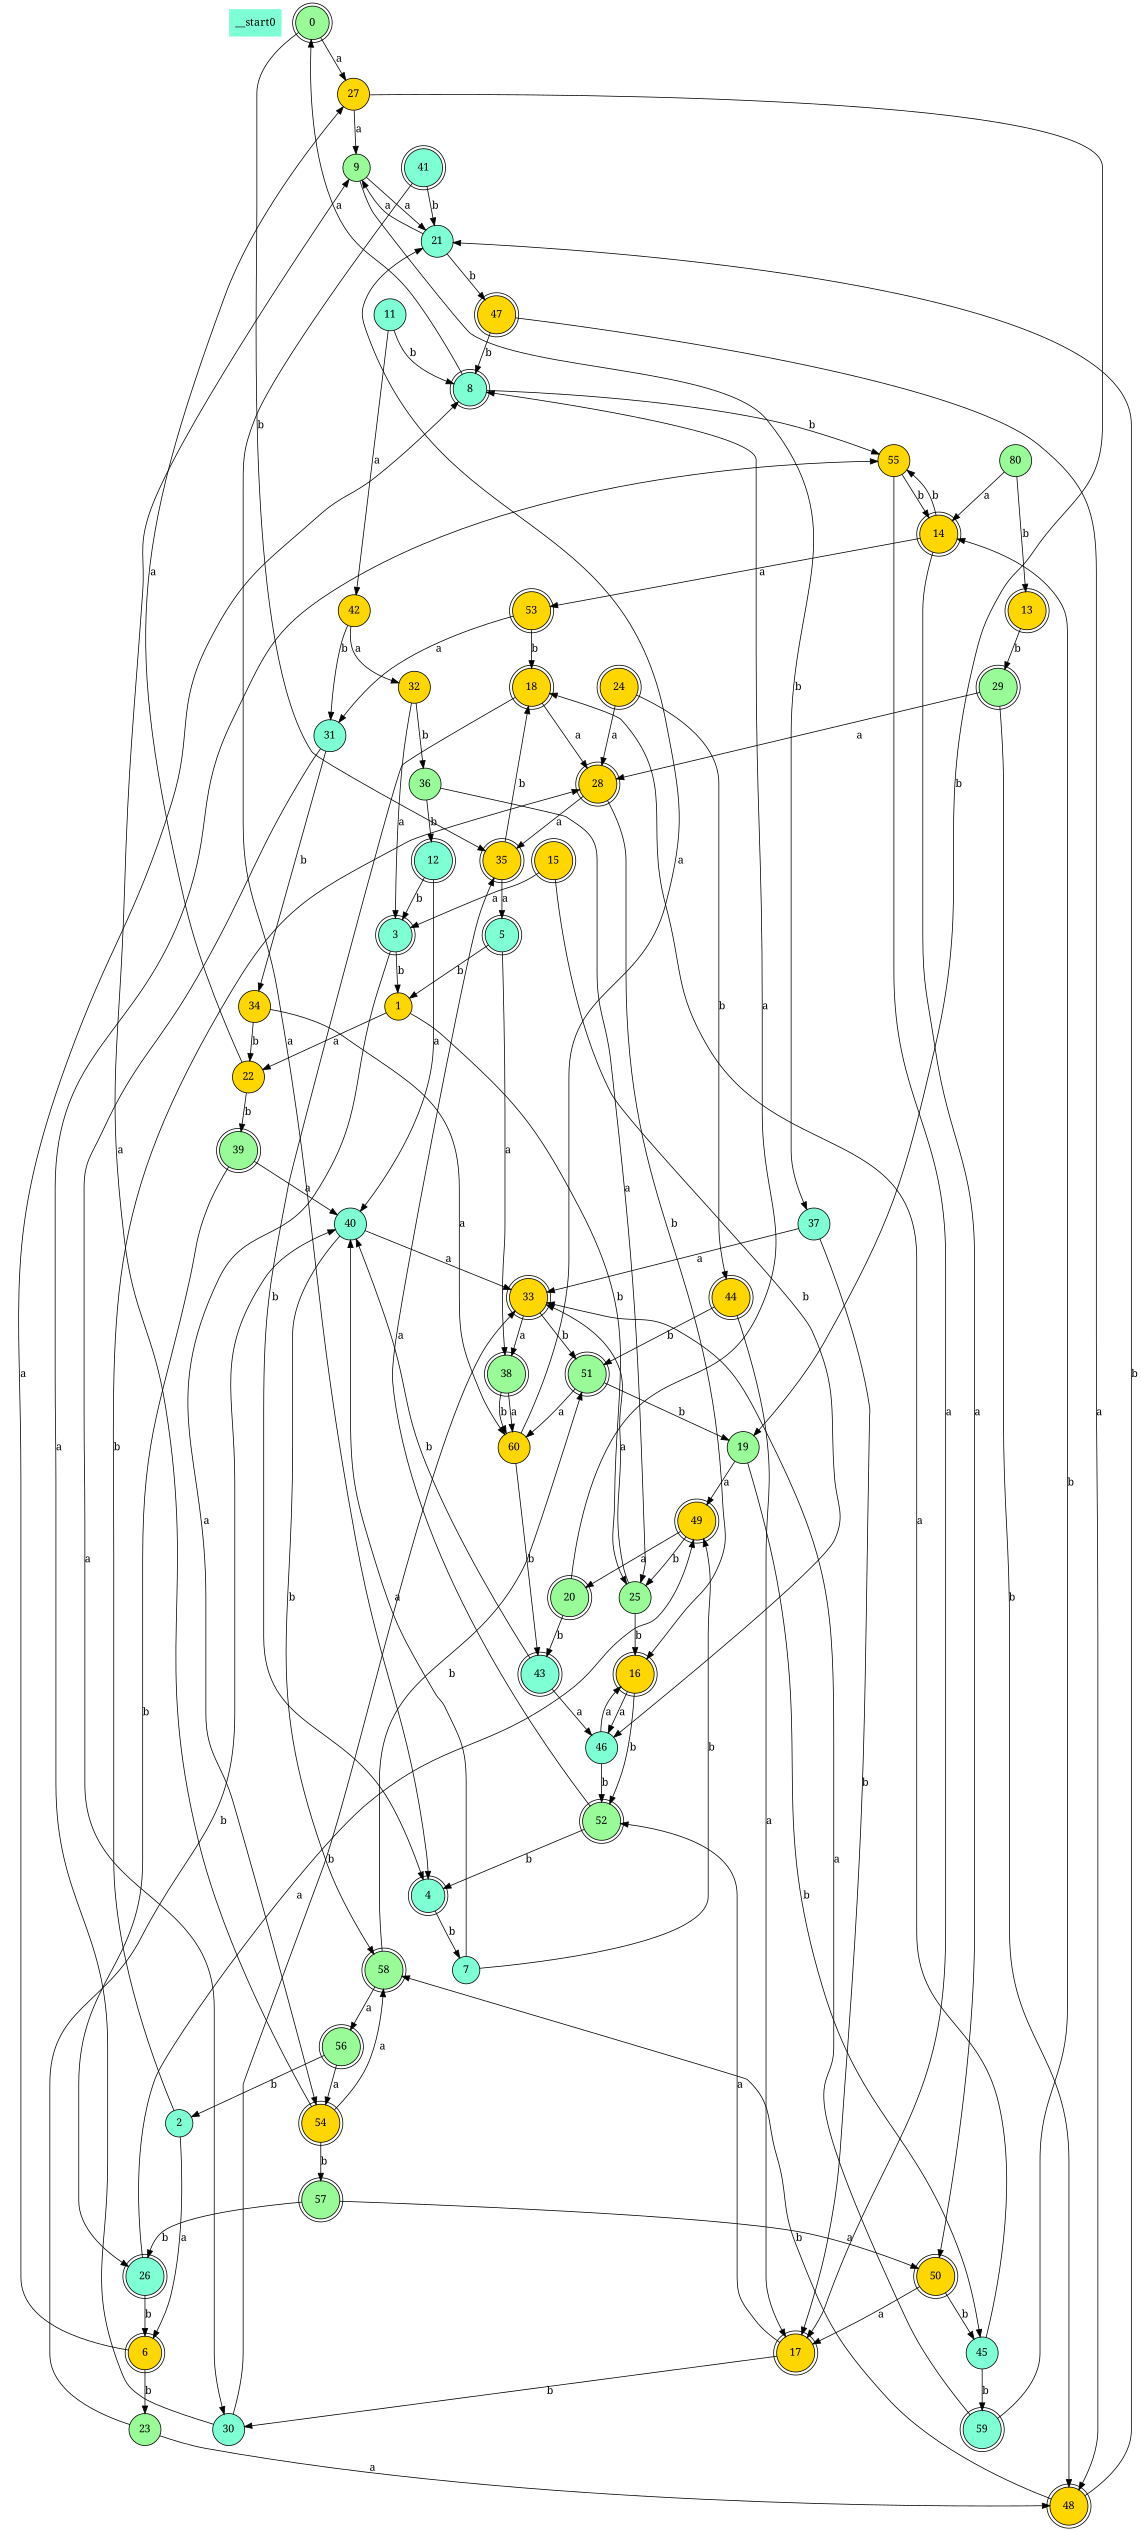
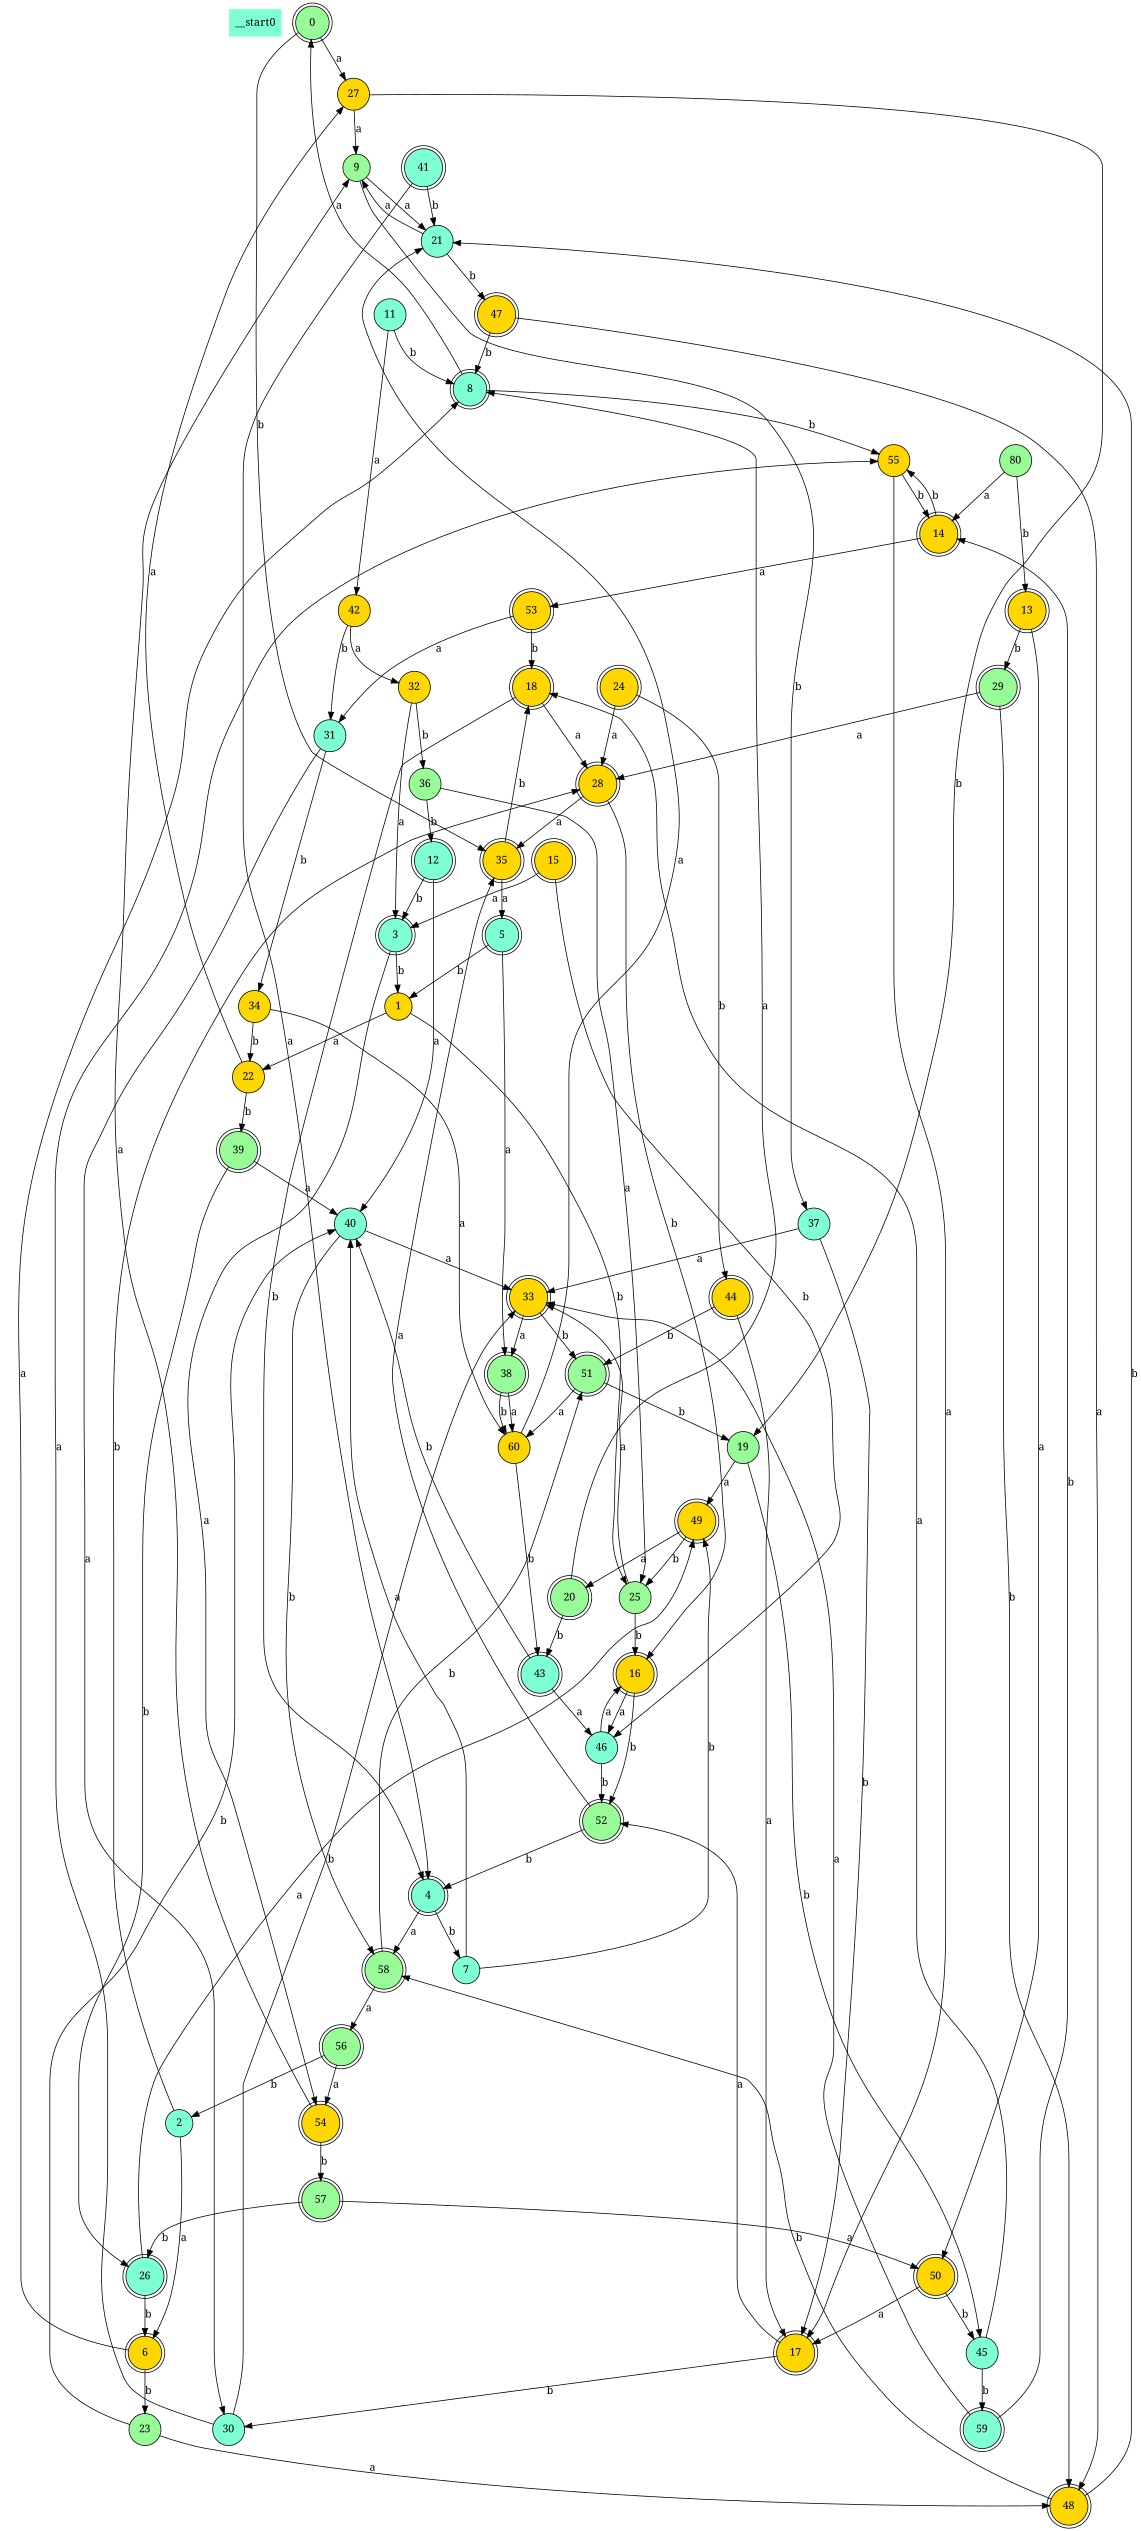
edge "14" -> "50": now "13" -> "50"
edge "54" -> "58": now "4" -> "58"
